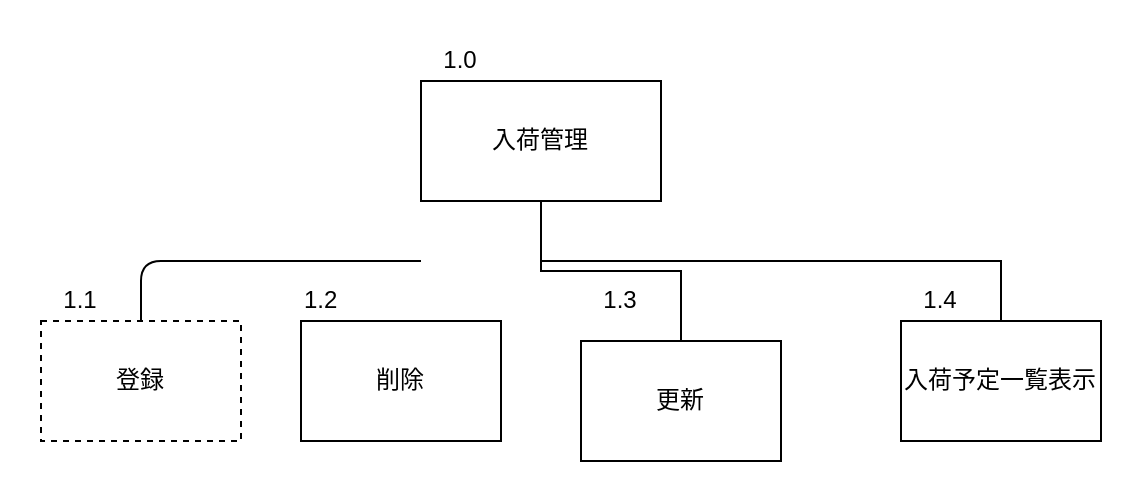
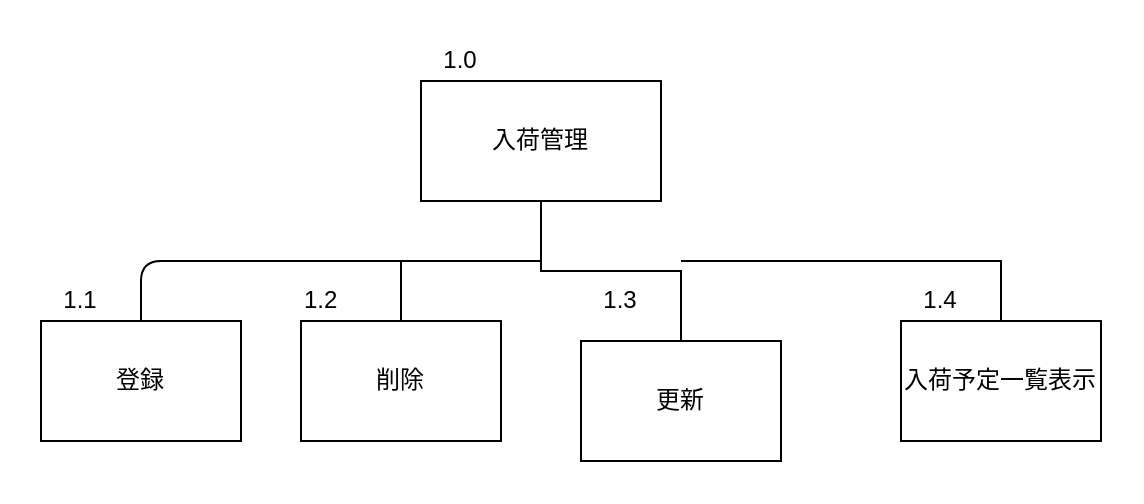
edge "入荷管理" -- "入荷予定一覧表示": now "入荷管理" -- "削除"
node "登録": style dashed -> solid
